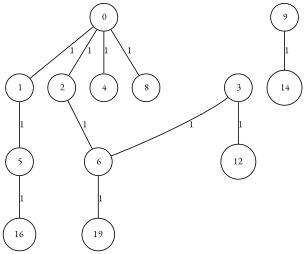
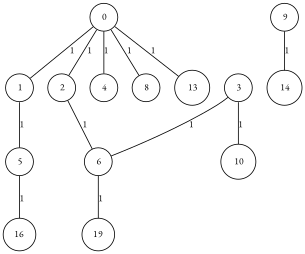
node "13": added
node "12": label "12" -> "10"
